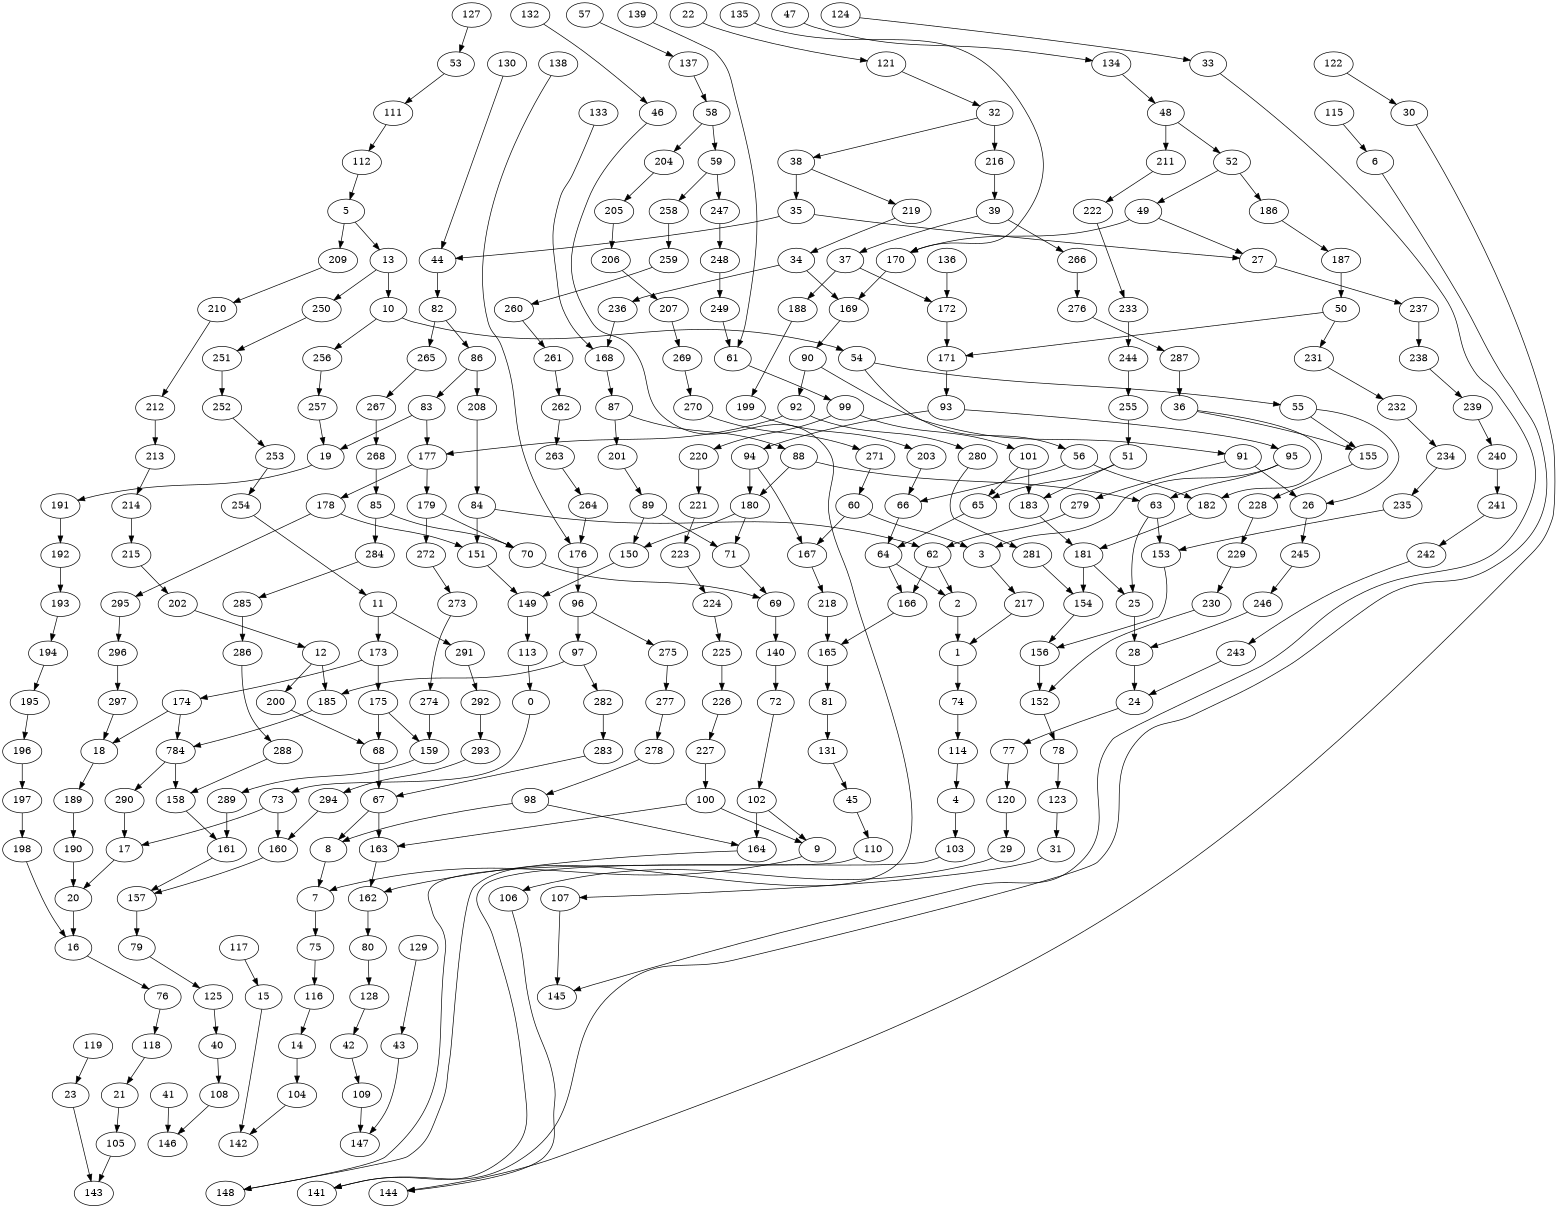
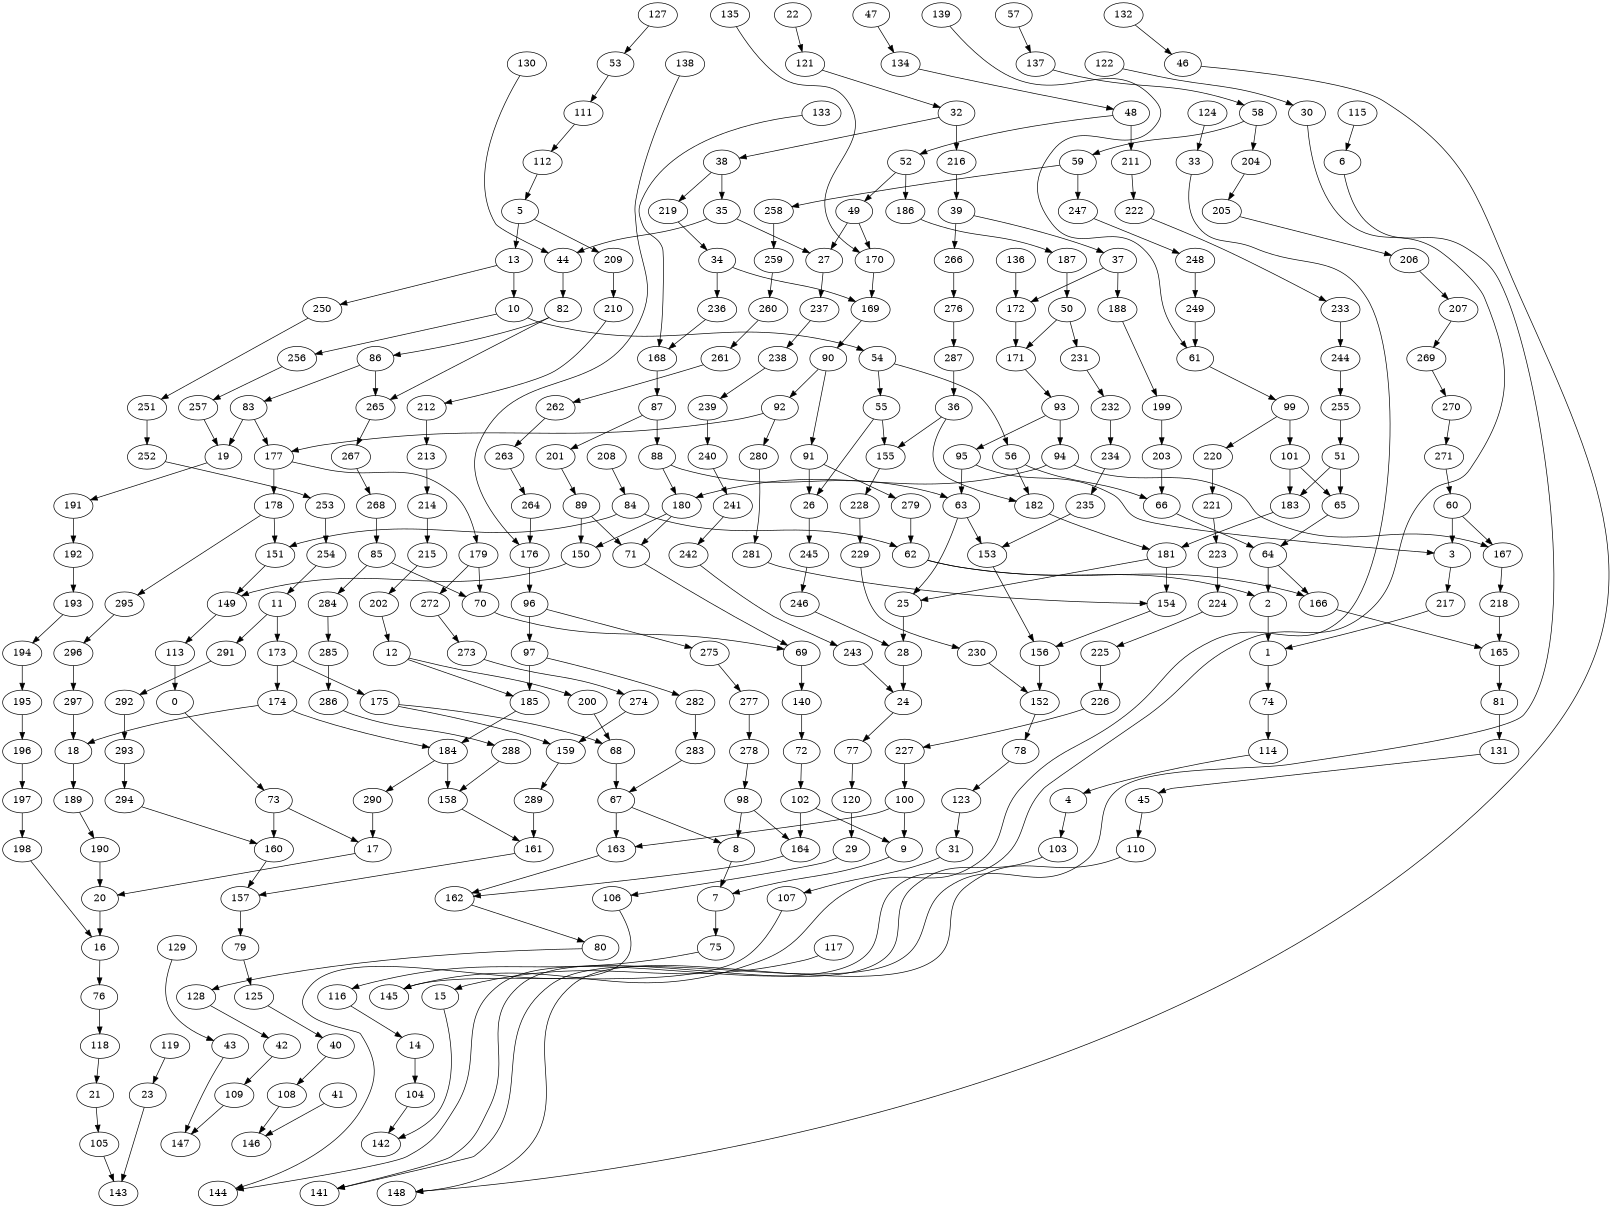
edge "86" -> "208": now "86" -> "265"
node "784": label "784" -> "184"
